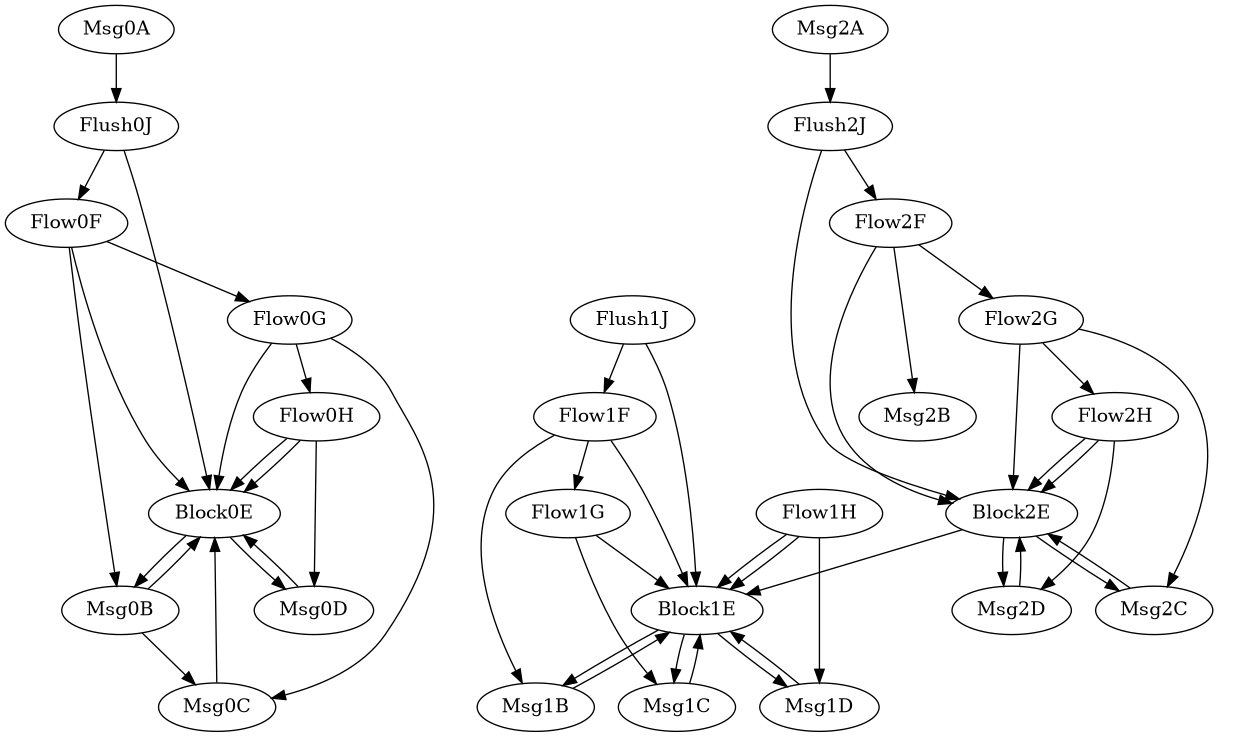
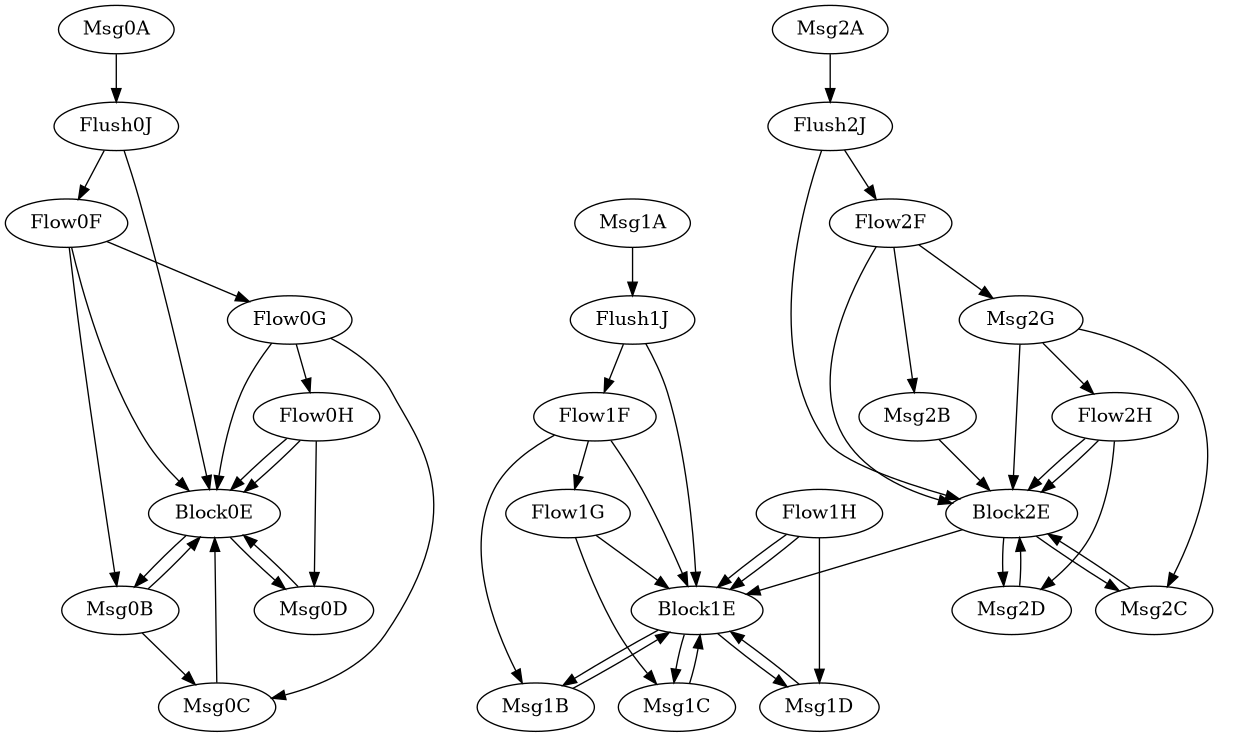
node "Msg1A": added
node "Flow2G": label "Flow2G" -> "Msg2G"
edge "Msg2B" -> "Block2E": added
